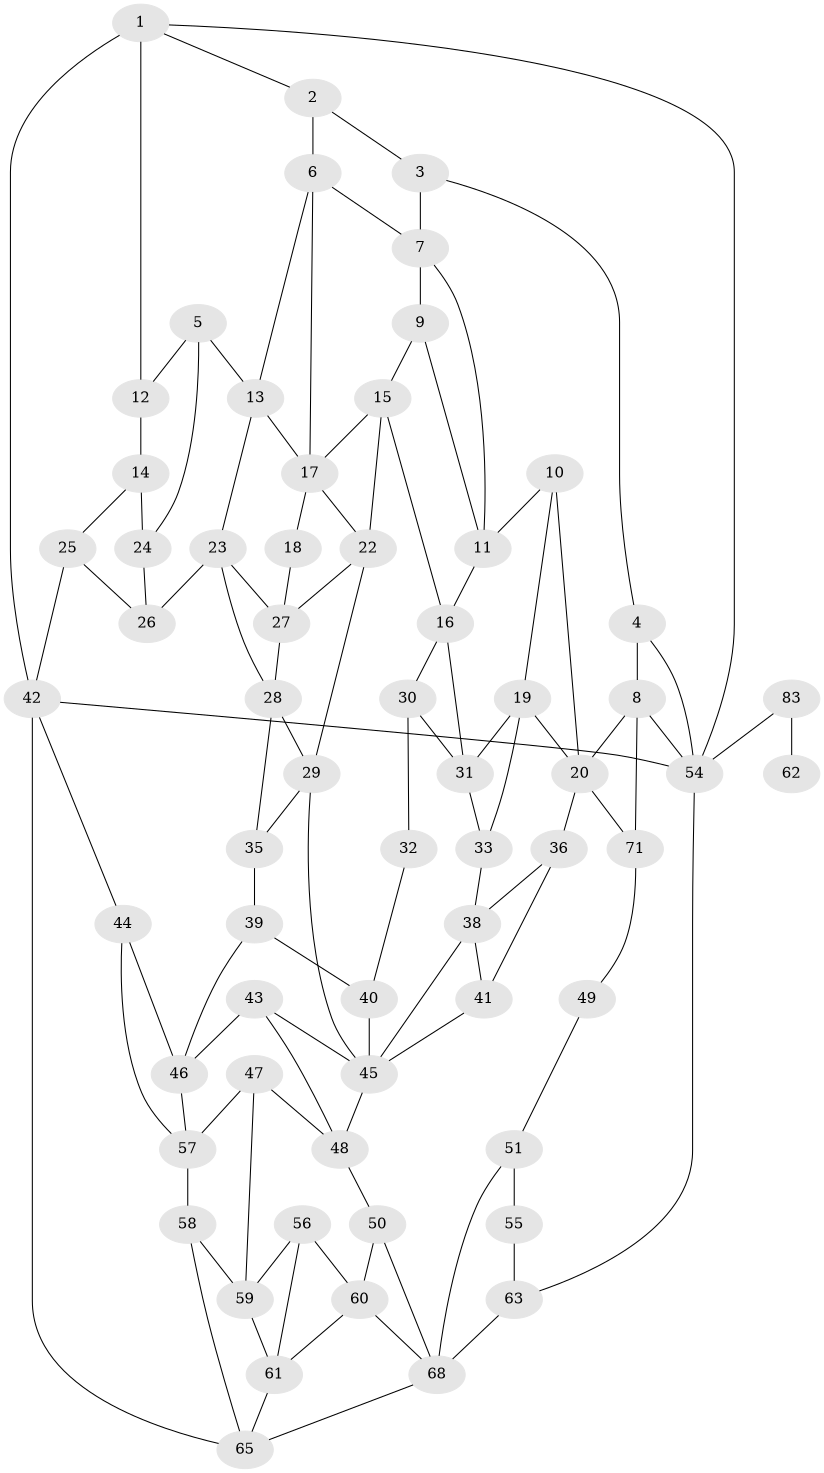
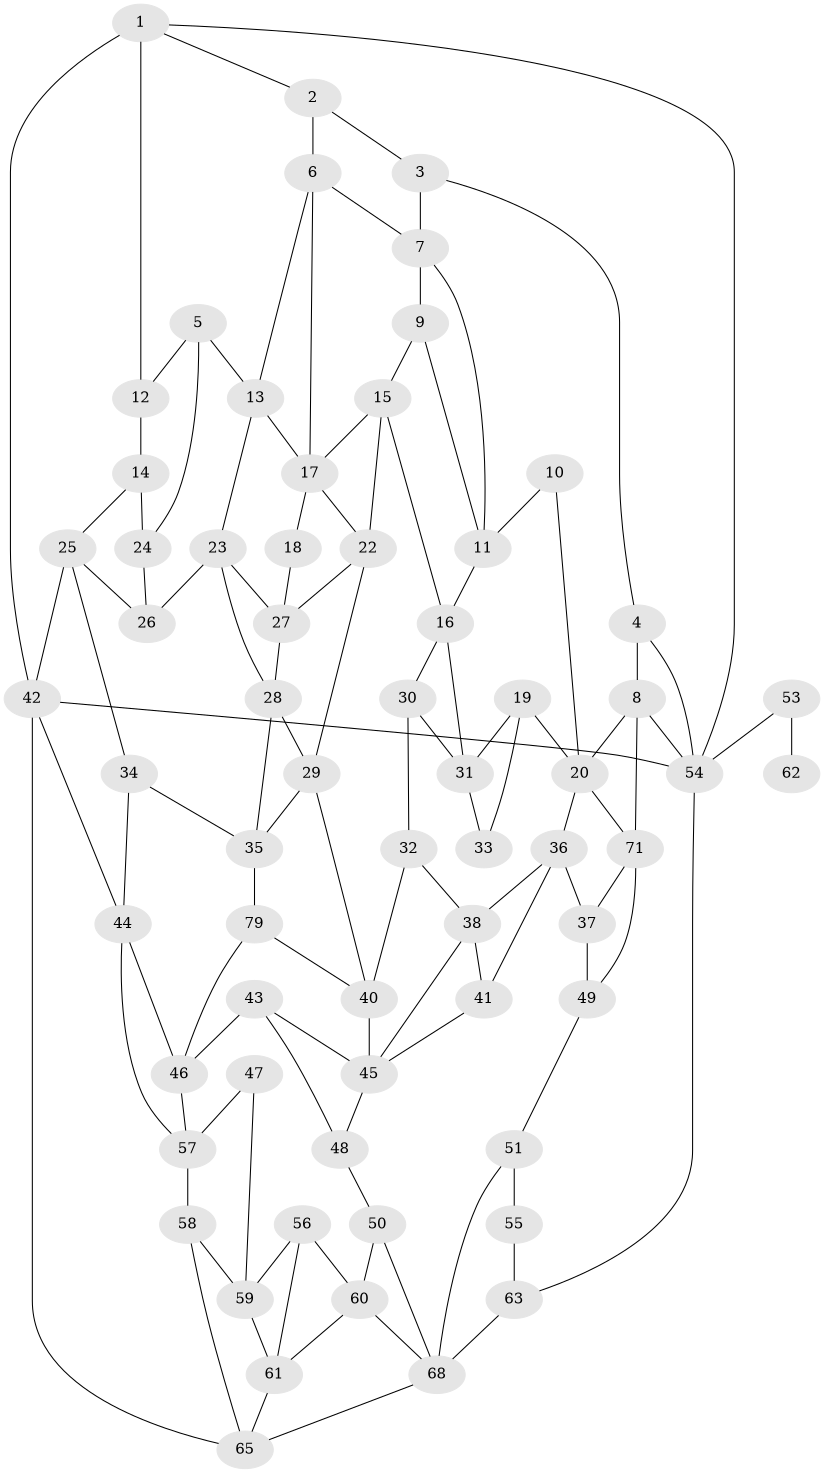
edge "10" -- "19": removed
node "83": label "83" -> "53"
node "34": added
edge "33" -- "38": now "32" -- "38"
node "39": label "39" -> "79"
node "37": added
edge "29" -- "45": now "29" -- "40"
edge "47" -- "48": removed
